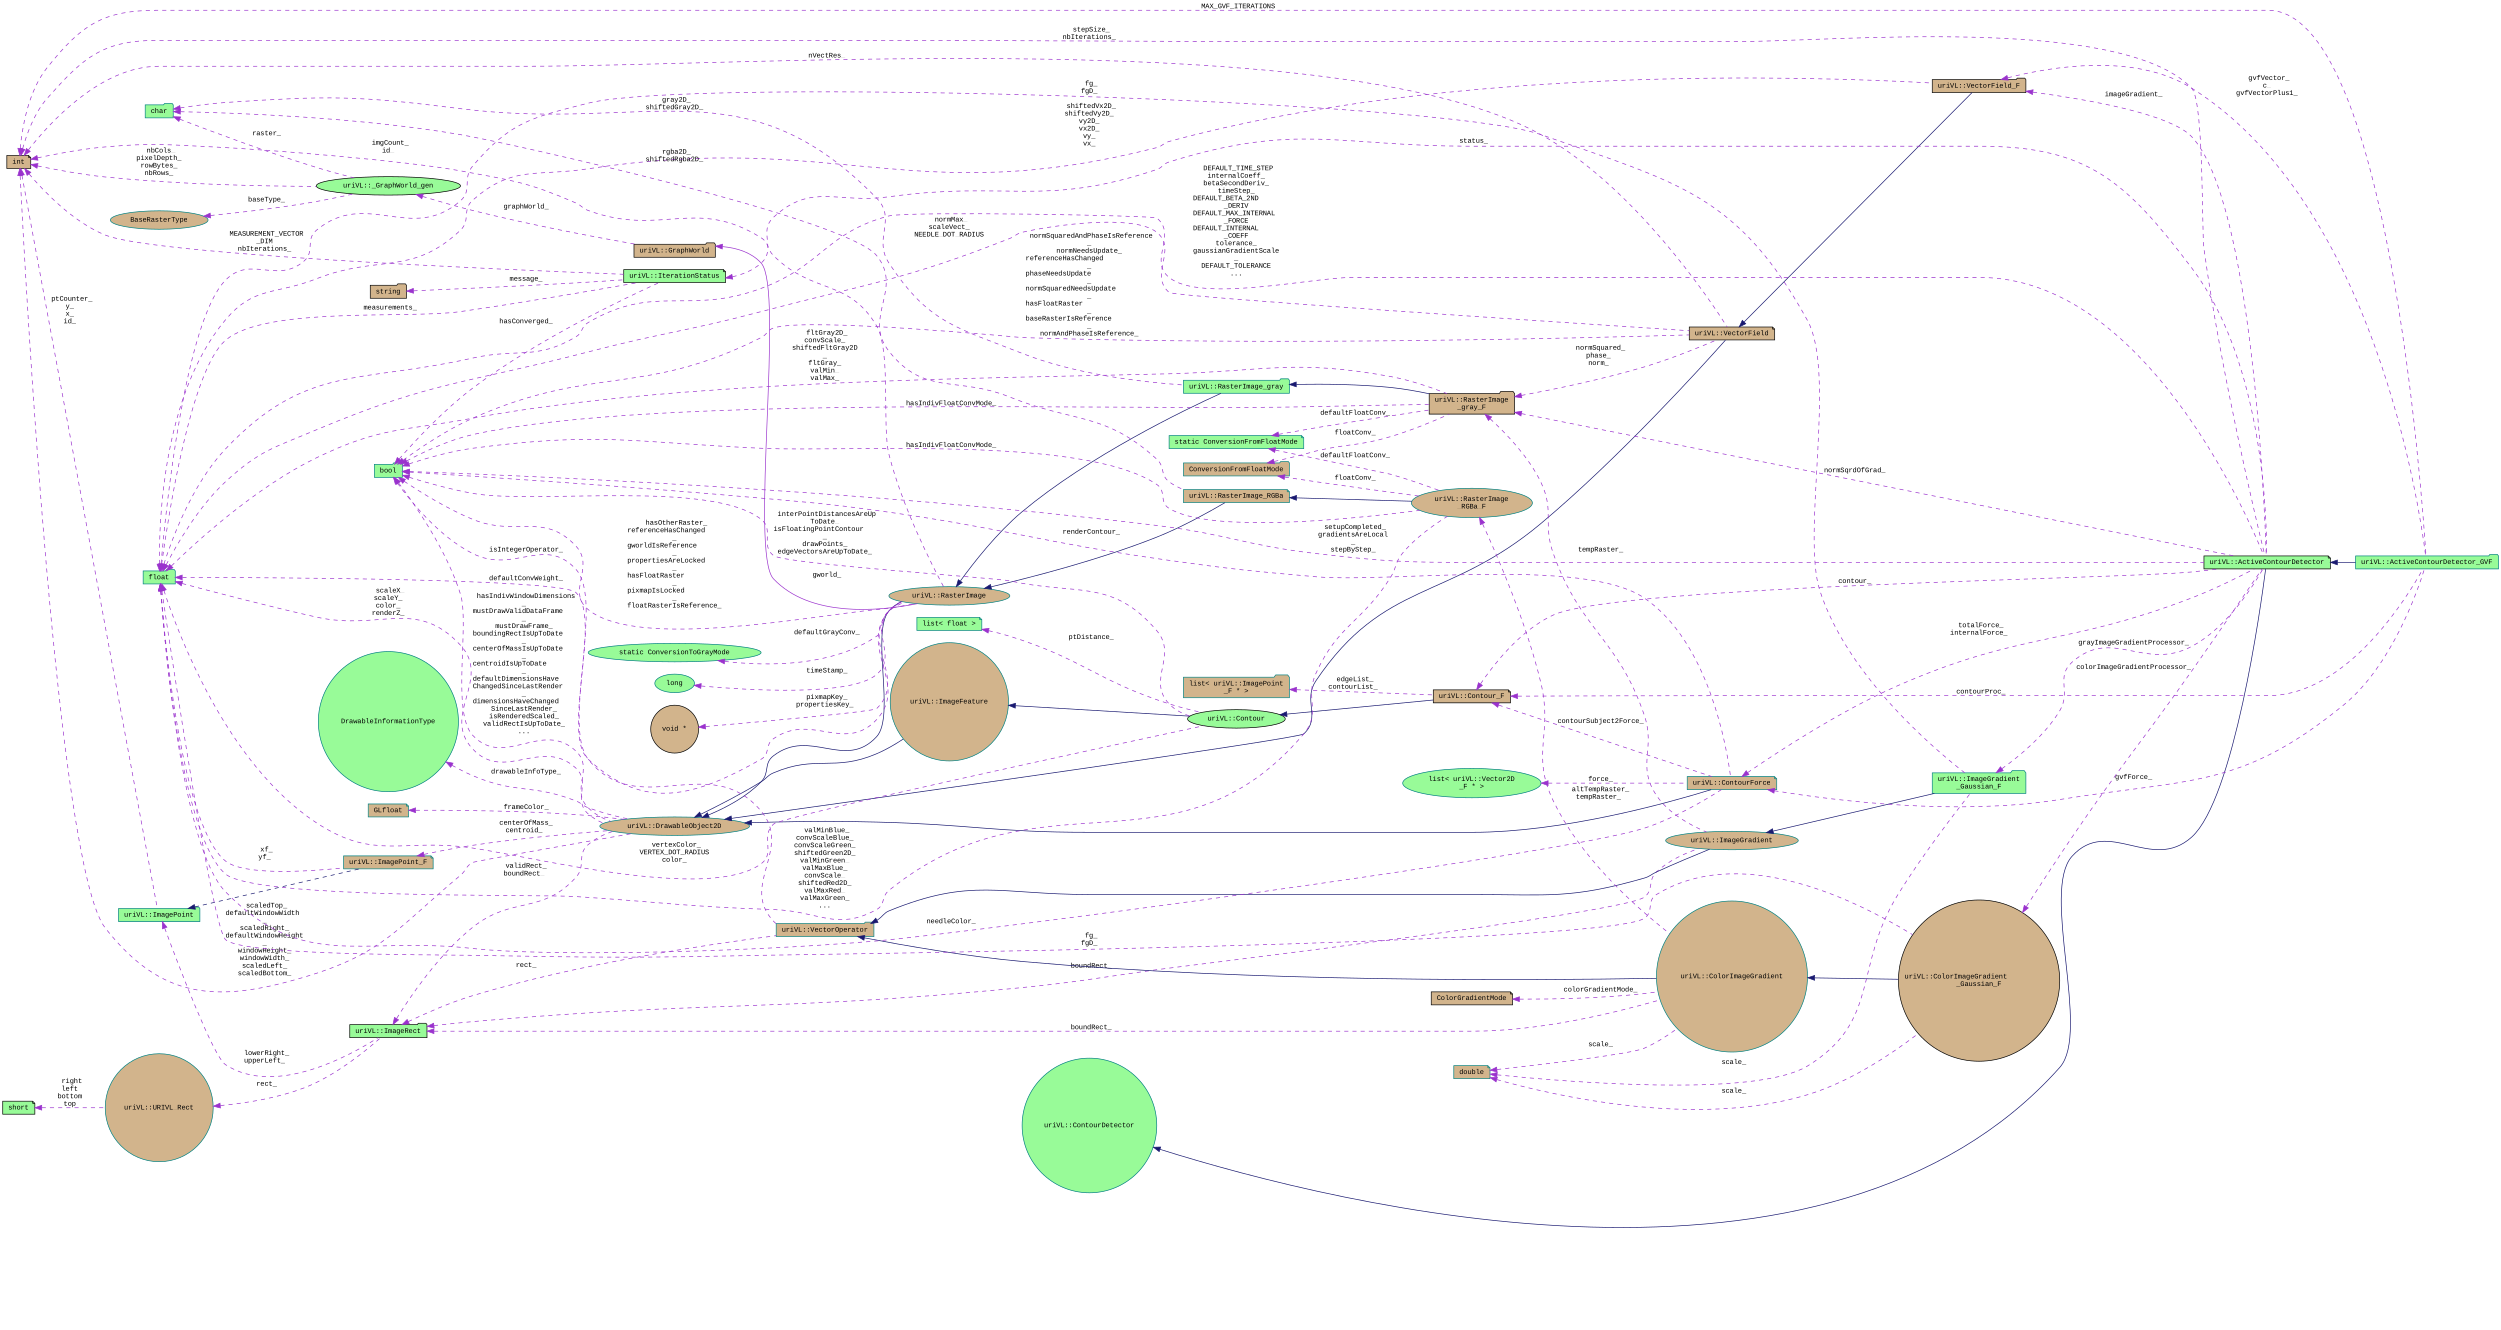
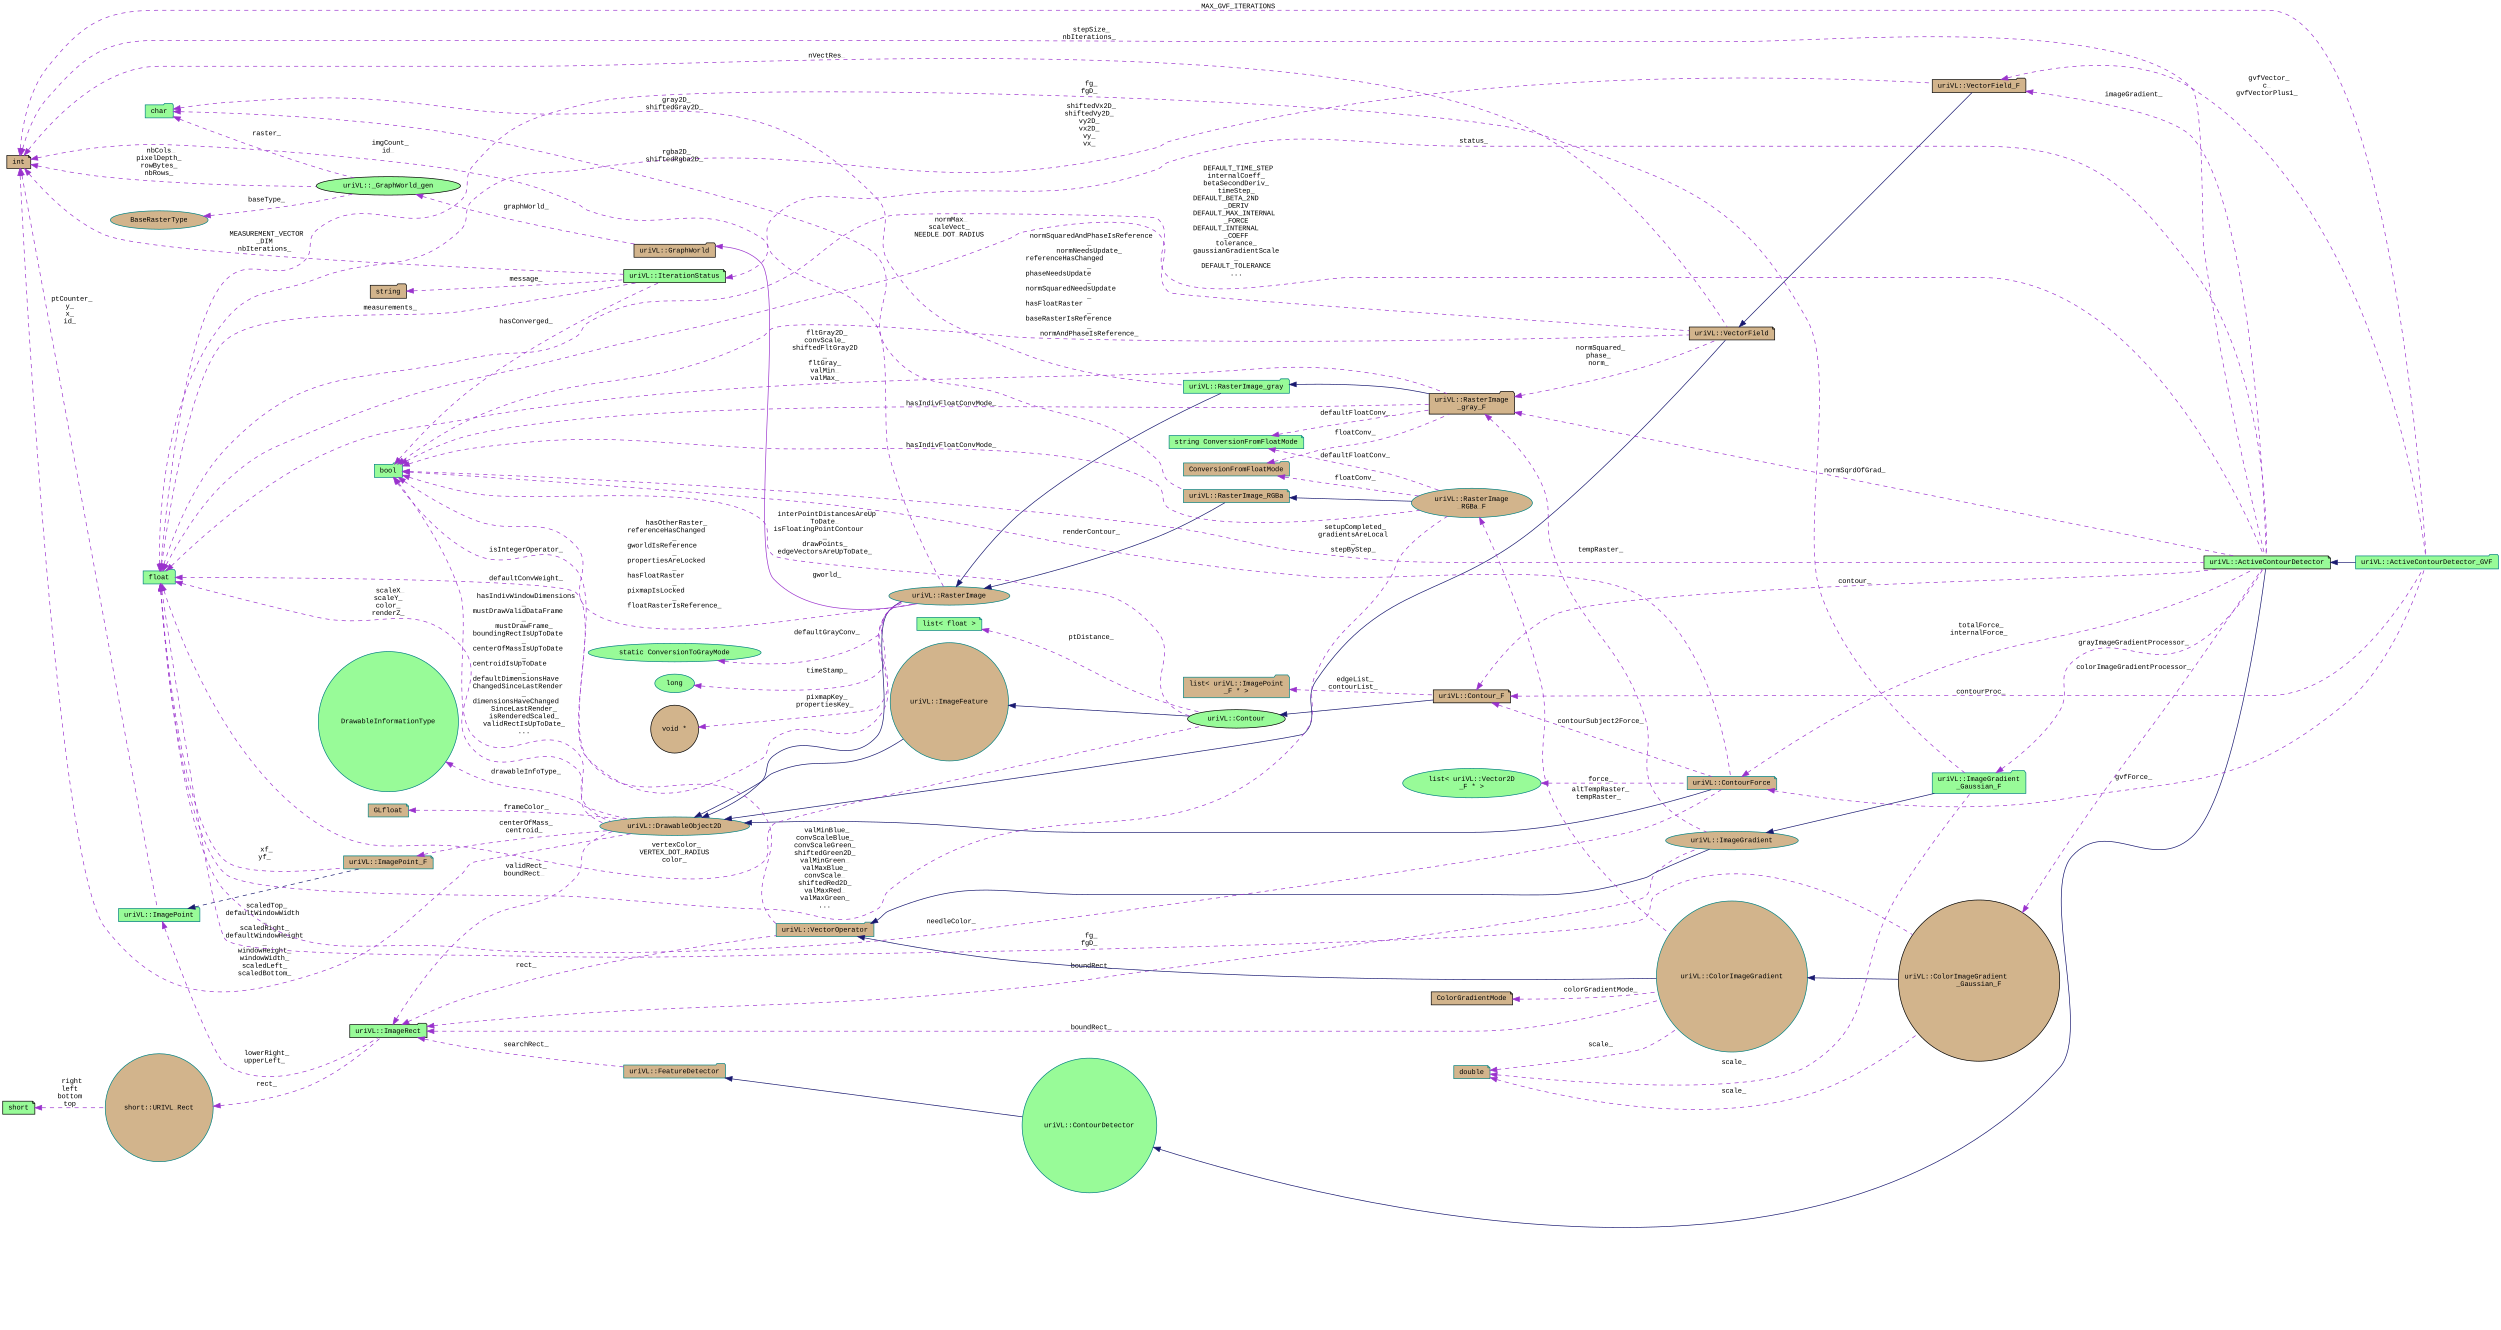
node "static ConversionFromFloatMode": label "static ConversionFromFloatMode" -> "string ConversionFromFloatMode"
node "uriVL::FeatureDetector": added
node "uriVL::URIVL_Rect": label "uriVL::URIVL_Rect" -> "short::URIVL_Rect"
